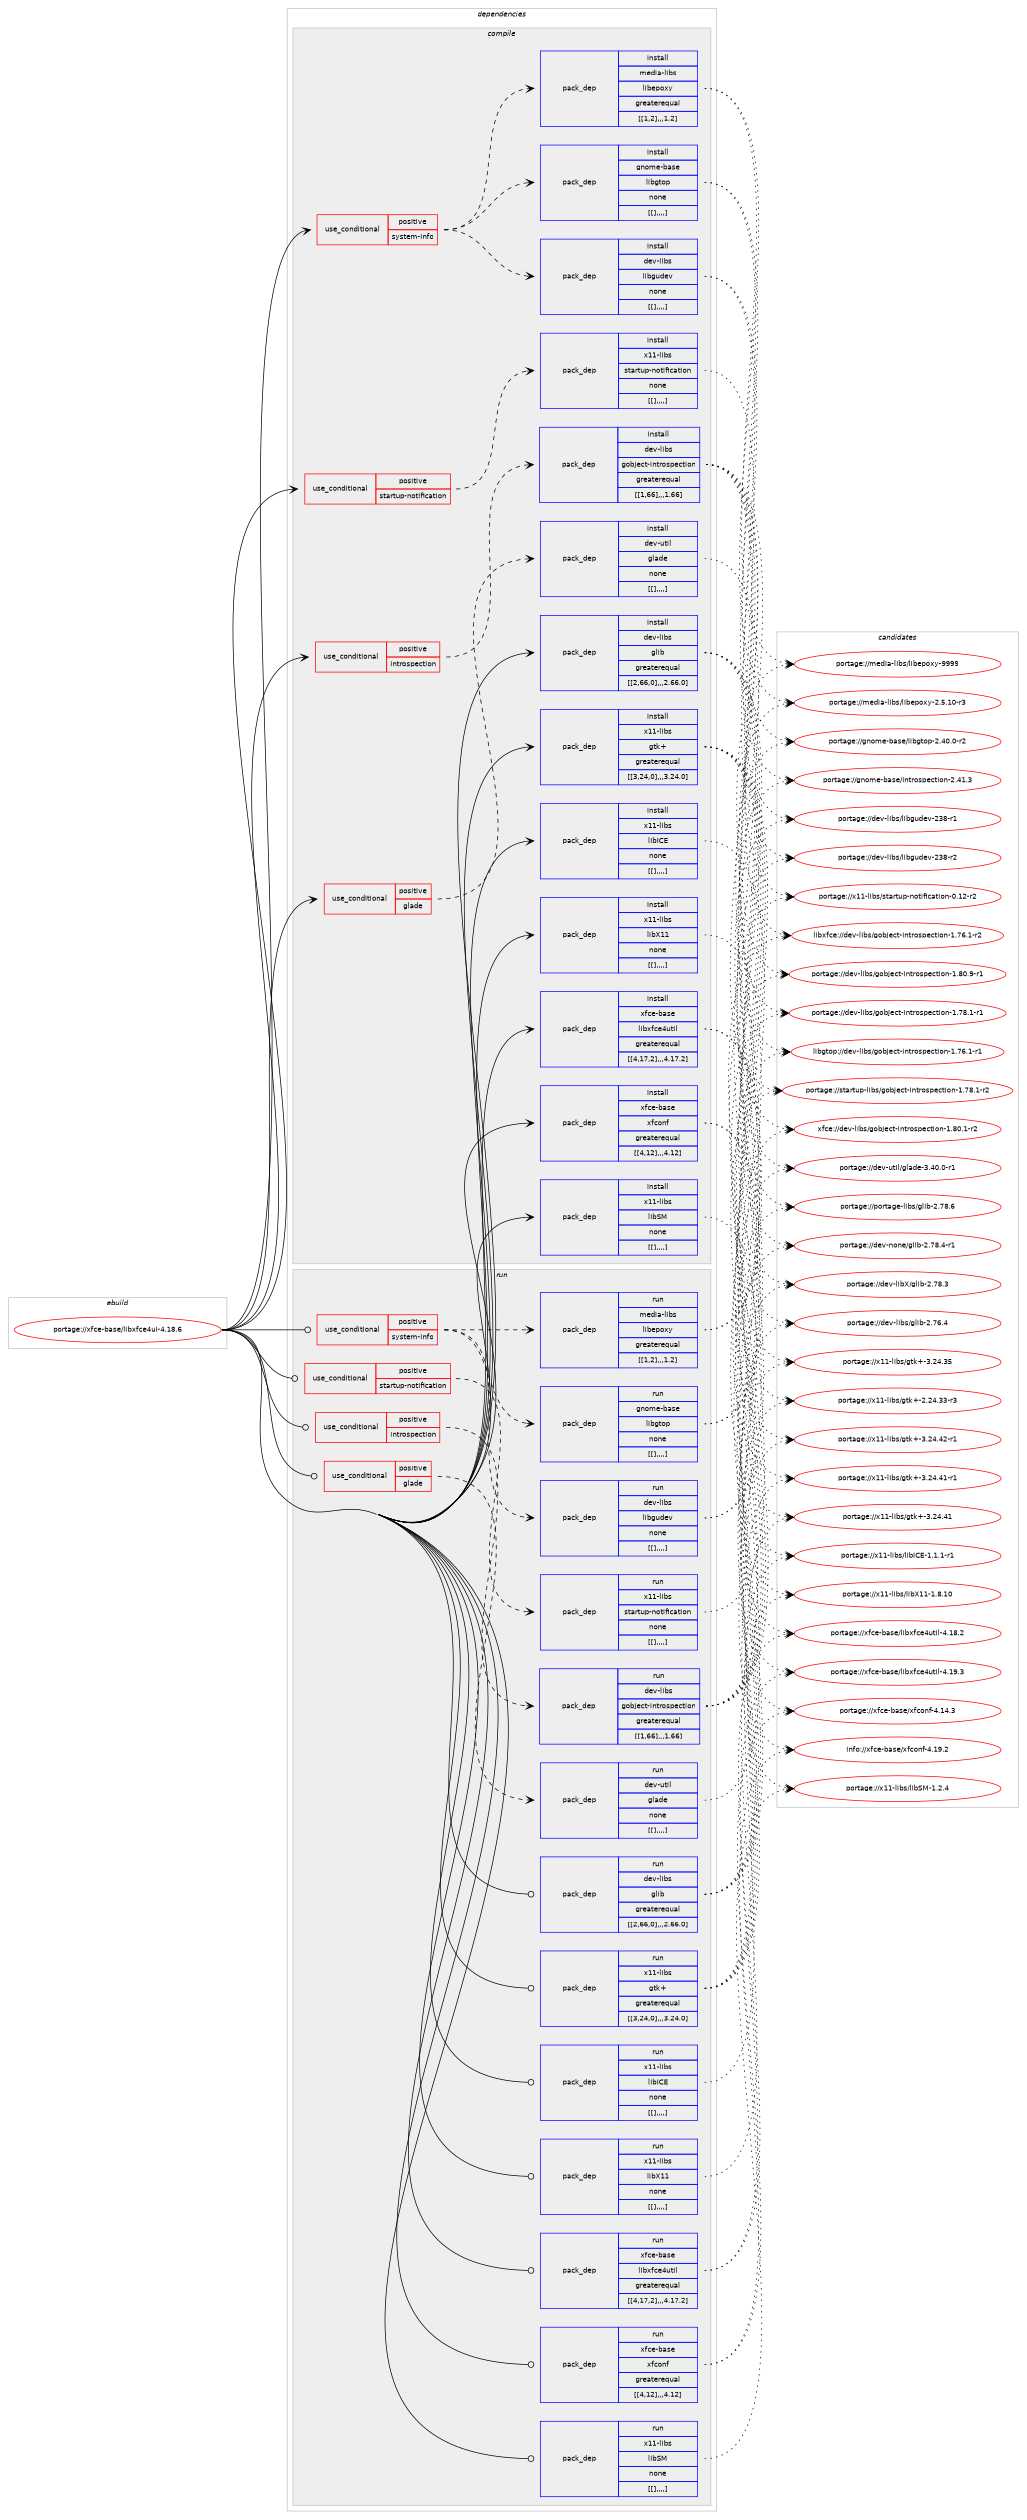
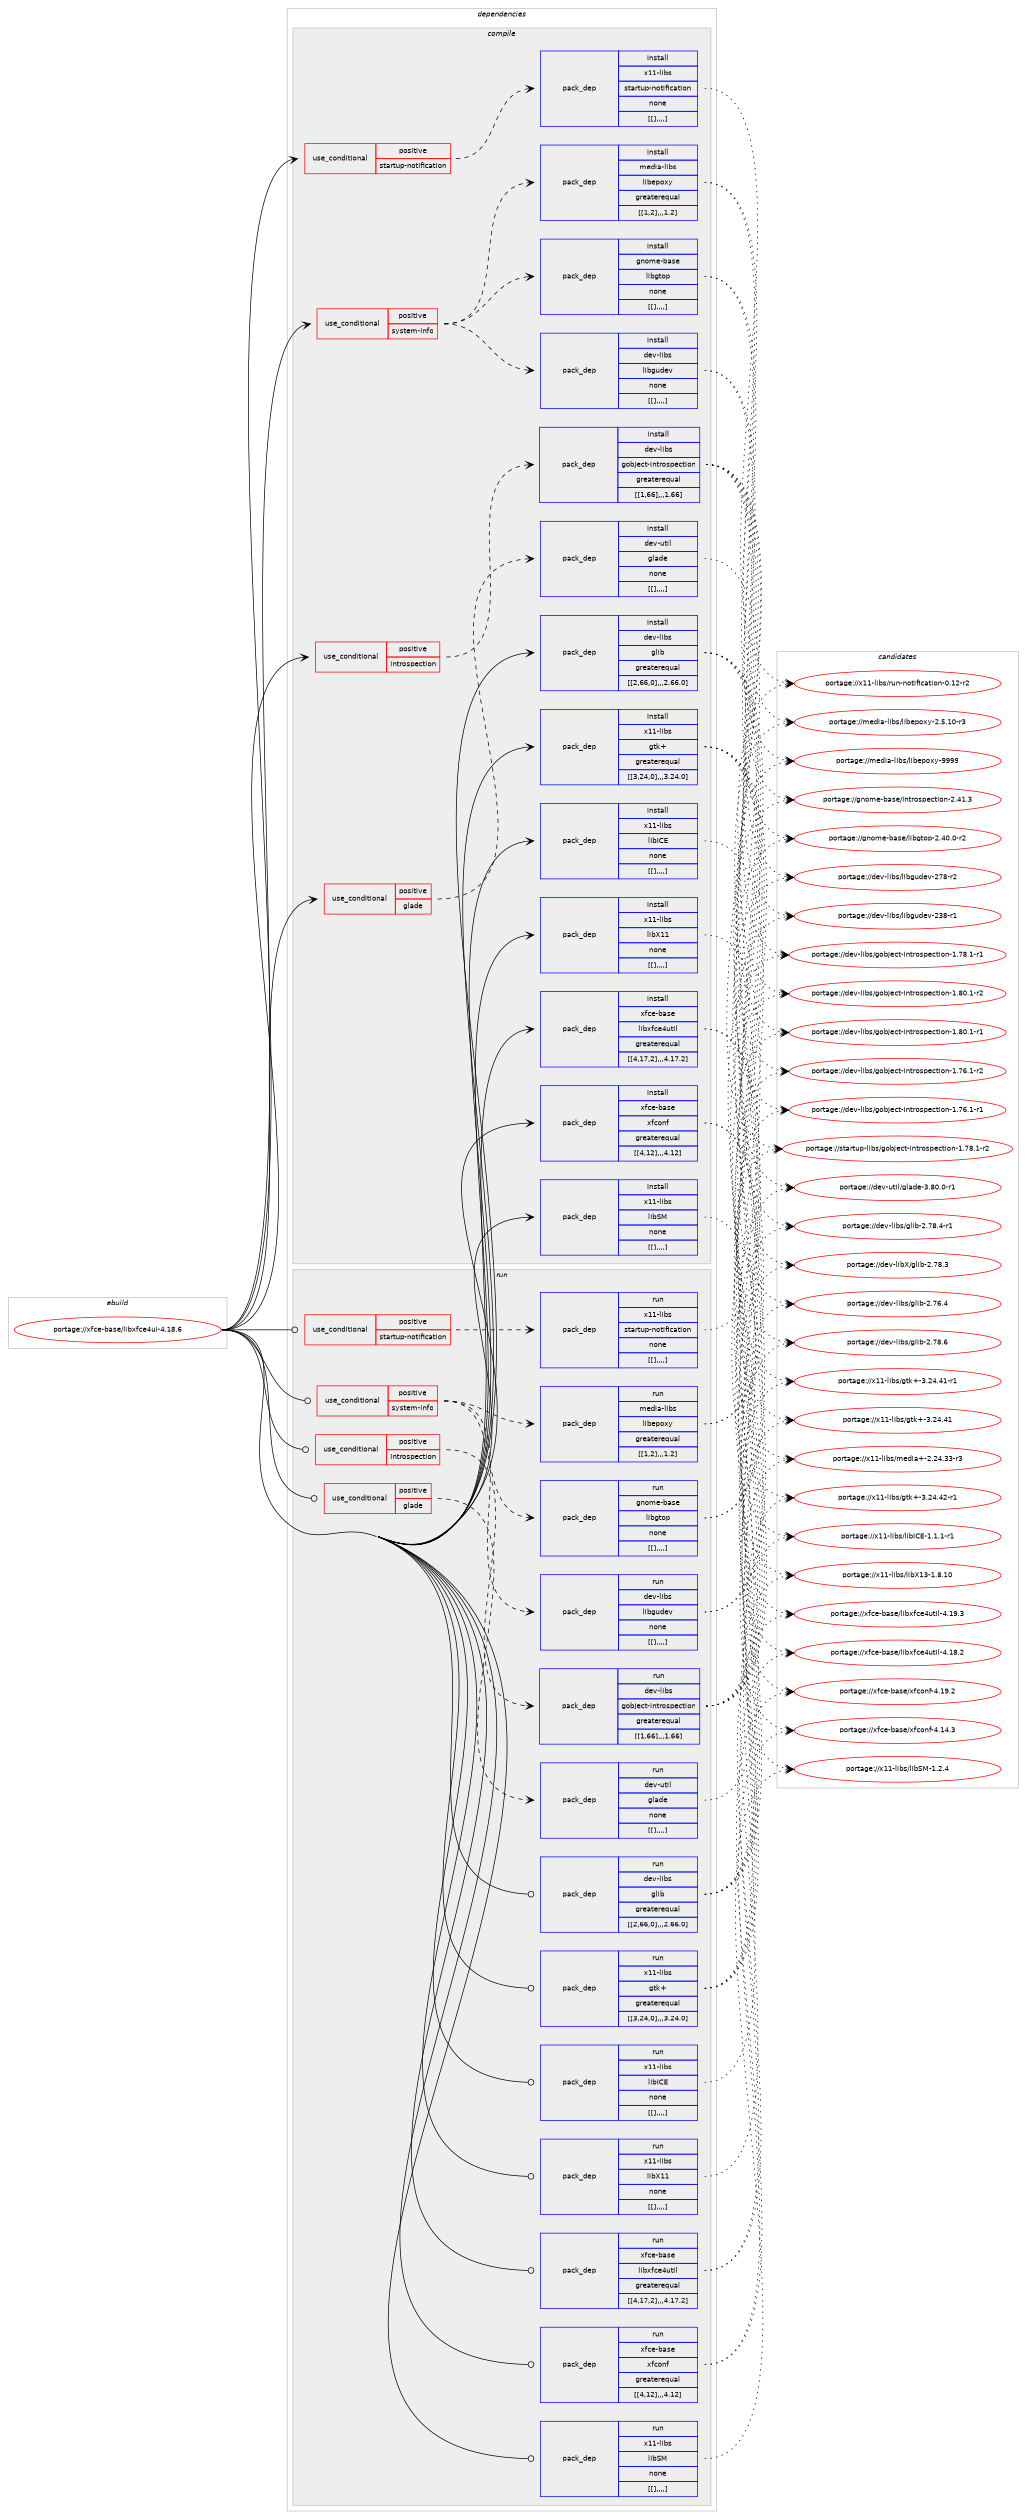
node "portage://dev-libs/libgudev-238-r2": label "portage://dev-libs/libgudev-238-r2" -> "portage://dev-libs/libgudev-278-r2"
node "portage://x11-libs/startup-notification-0.12-r2": label "portage://x11-libs/startup-notification-0.12-r2" -> "portage://x11-libs/run-notification-0.12-r2"
node "libxfce://dev-libs/gobject-introspection-1.76.1-r2": label "libxfce://dev-libs/gobject-introspection-1.76.1-r2" -> "portage://dev-libs/gobject-introspection-1.76.1-r2"
node "portage://dev-libs/gobject-introspection-1.80.9-r1": label "portage://dev-libs/gobject-introspection-1.80.9-r1" -> "portage://dev-libs/gobject-introspection-1.80.1-r1"
node "libgtop://dev-libs/gobject-introspection-1.76.1-r1": label "libgtop://dev-libs/gobject-introspection-1.76.1-r1" -> "portage://dev-libs/gobject-introspection-1.76.1-r1"
node "xfce://dev-libs/gobject-introspection-1.80.1-r2": label "xfce://dev-libs/gobject-introspection-1.80.1-r2" -> "portage://dev-libs/gobject-introspection-1.80.1-r2"
node "portage://dev-util/glade-3.40.0-r1": label "portage://dev-util/glade-3.40.0-r1" -> "portage://dev-util/glade-3.80.0-r1"
node "portage://portage-libs/glib-2.78.6": label "portage://portage-libs/glib-2.78.6" -> "portage://dev-libs/glib-2.78.6"
node "portage://dev-none/glib-2.78.4-r1": label "portage://dev-none/glib-2.78.4-r1" -> "portage://dev-libs/glib-2.78.4-r1"
node "portage://x11-libs/gtk+-3.24.35": removed
node "portage://x11-libs/gtk+-2.24.33-r3": label "portage://x11-libs/gtk+-2.24.33-r3" -> "portage://x11-libs/media+-2.24.33-r3"
node "portage://x11-libs/libX11-1.8.10": label "portage://x11-libs/libX11-1.8.10" -> "portage://x11-libs/libX13-1.8.10"
node "info://xfce-base/xfconf-4.19.2": label "info://xfce-base/xfconf-4.19.2" -> "portage://xfce-base/xfconf-4.19.2"
